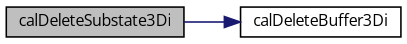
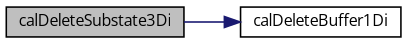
node "calDeleteBuffer3Di": label "calDeleteBuffer3Di" -> "calDeleteBuffer1Di"
